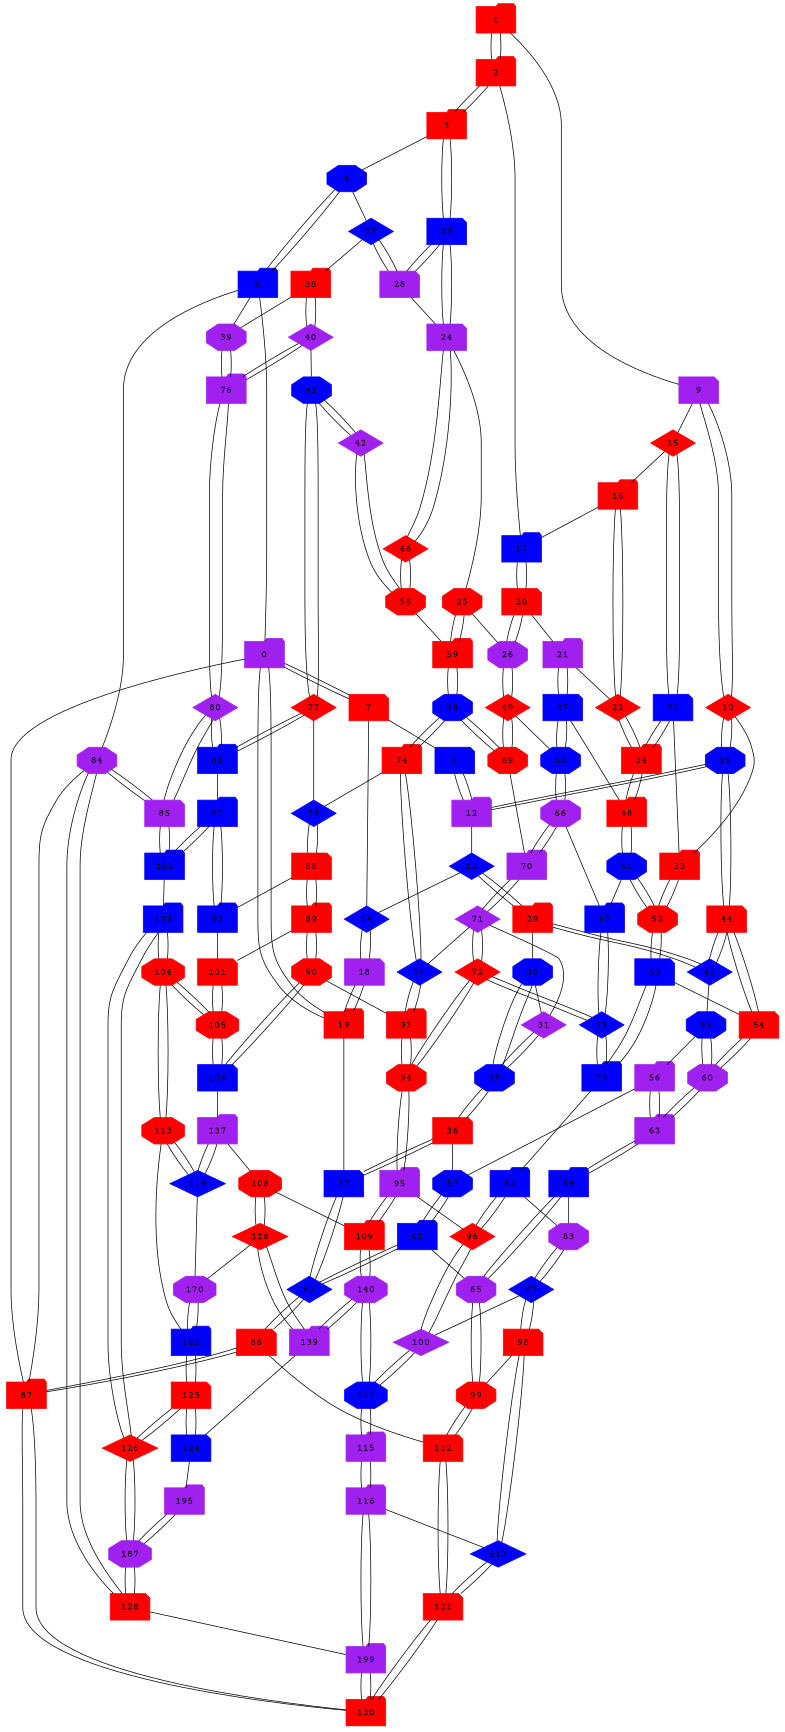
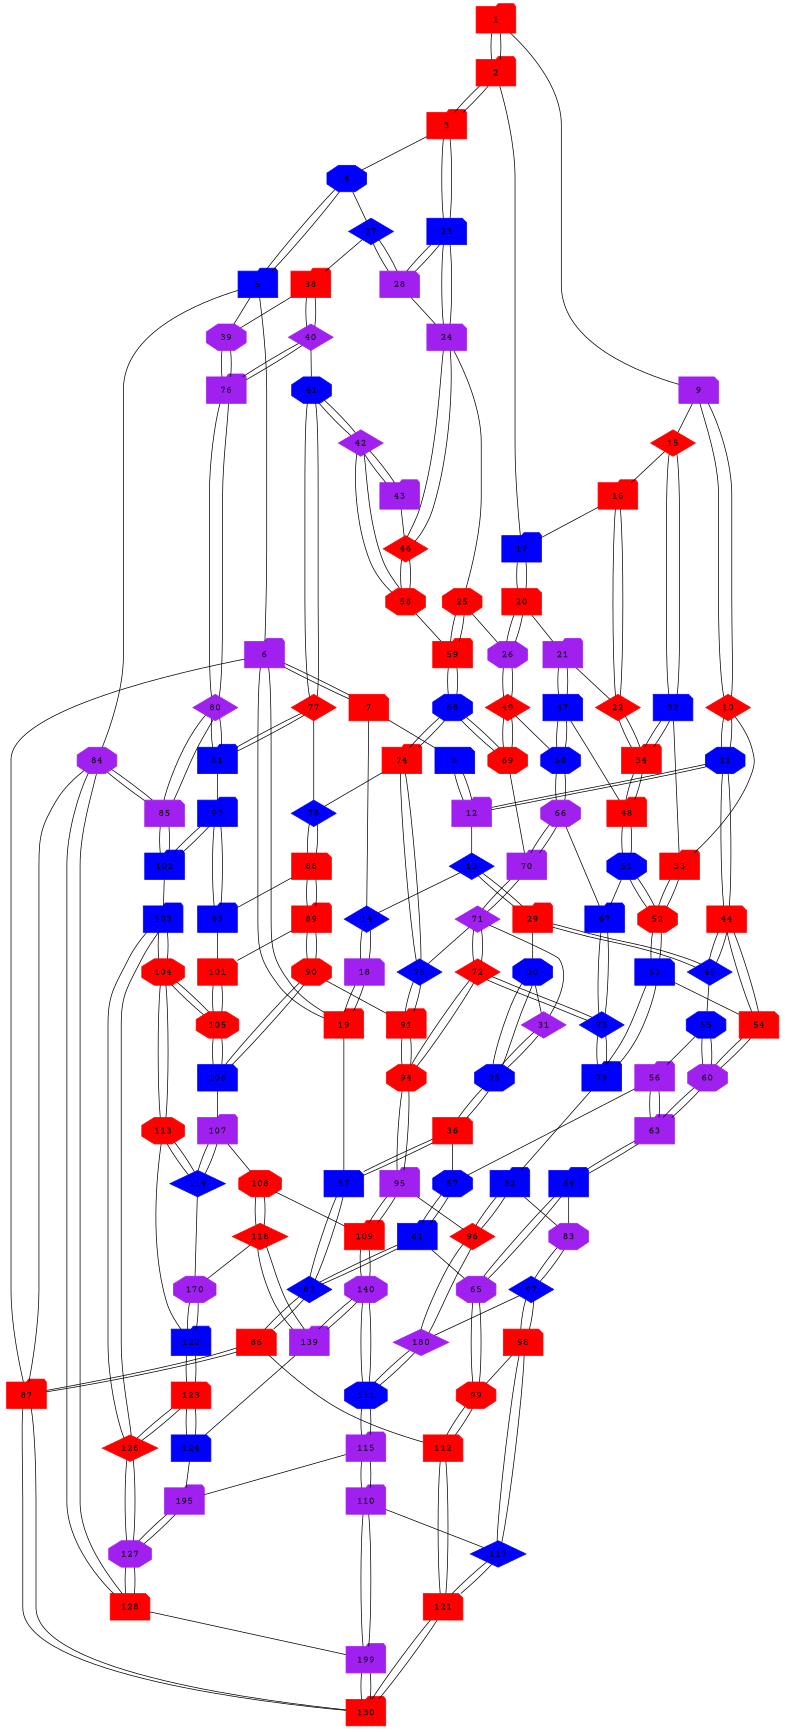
node "43": added
node "0": label "0" -> "6"
node "137": label "137" -> "107"
node "100": label "100" -> "180"
edge "115" -- "195": added
node "116": label "116" -> "110"
node "187": label "187" -> "127"
